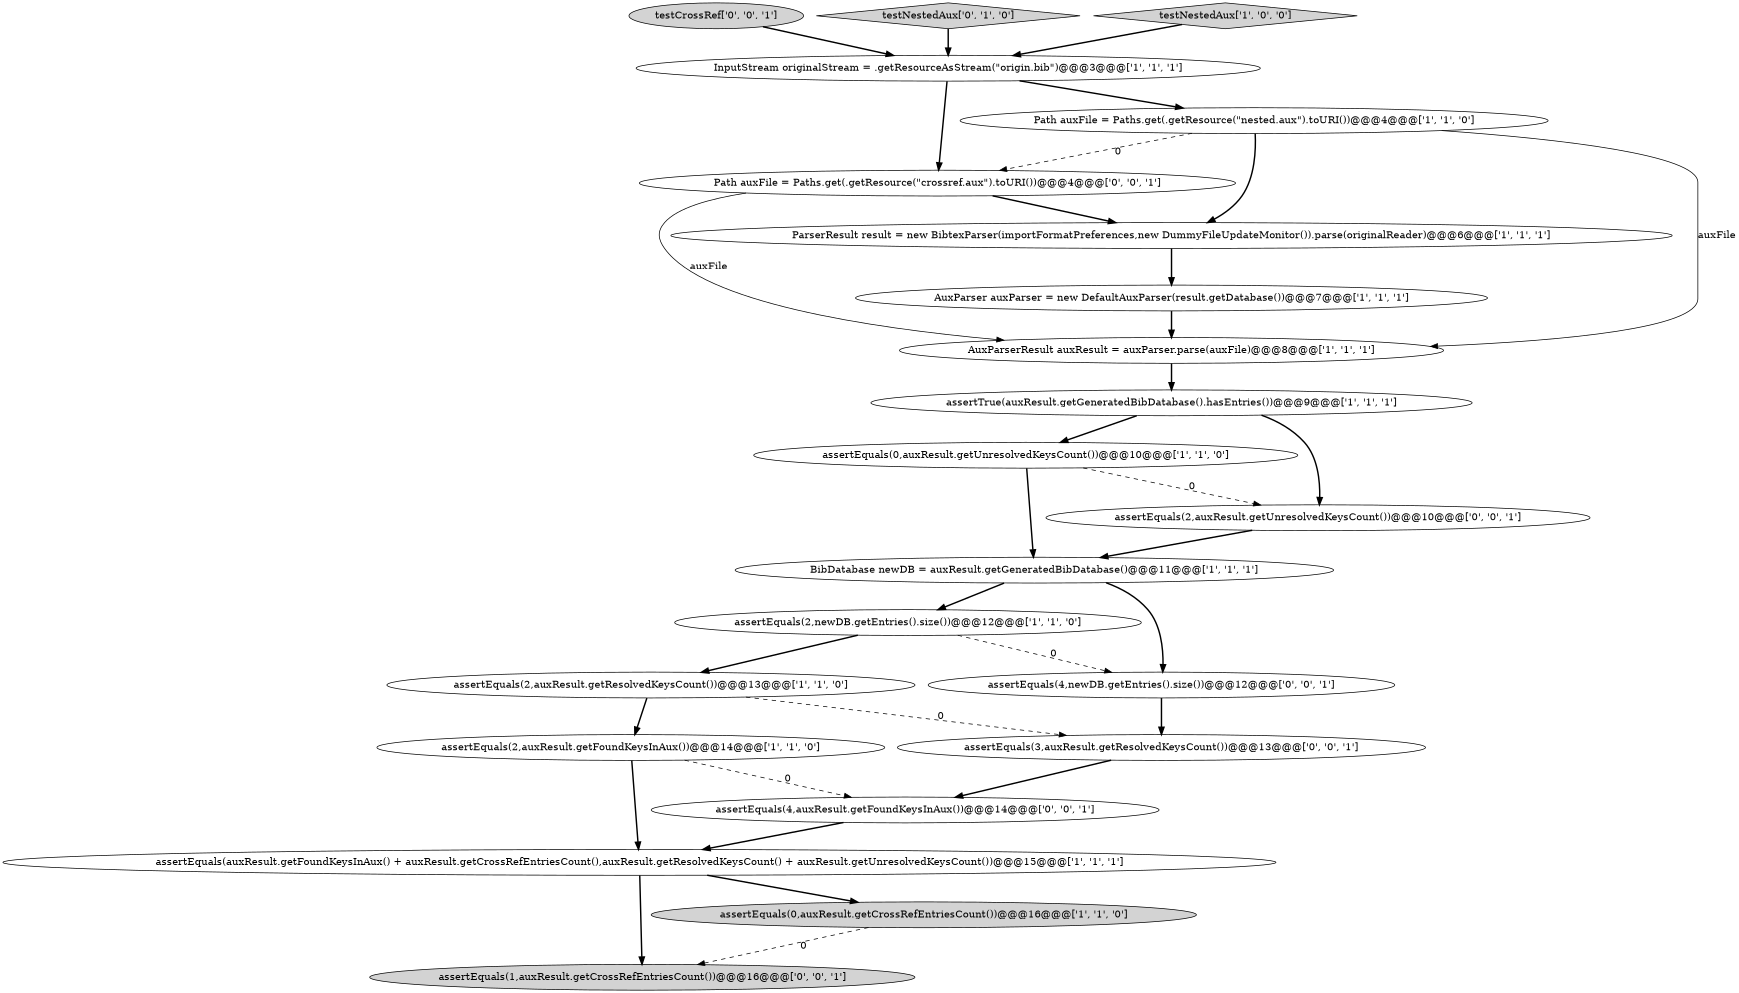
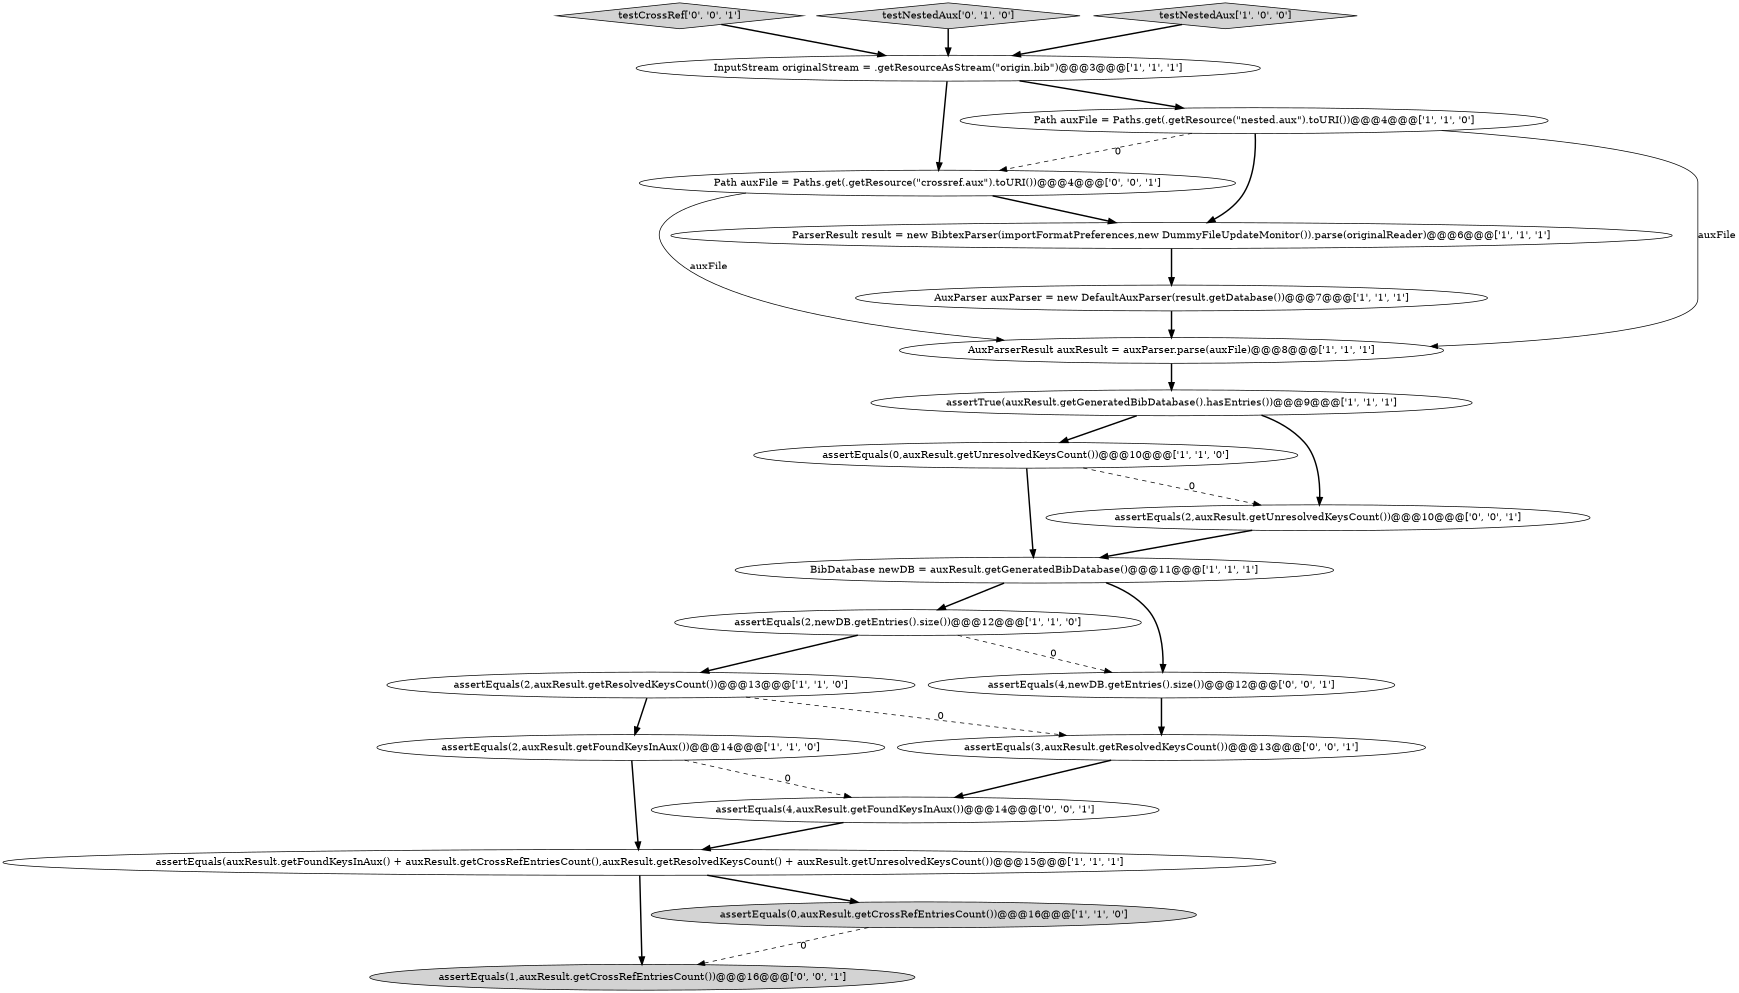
node "testCrossRef['0', '0', '1']": shape ellipse -> diamond
